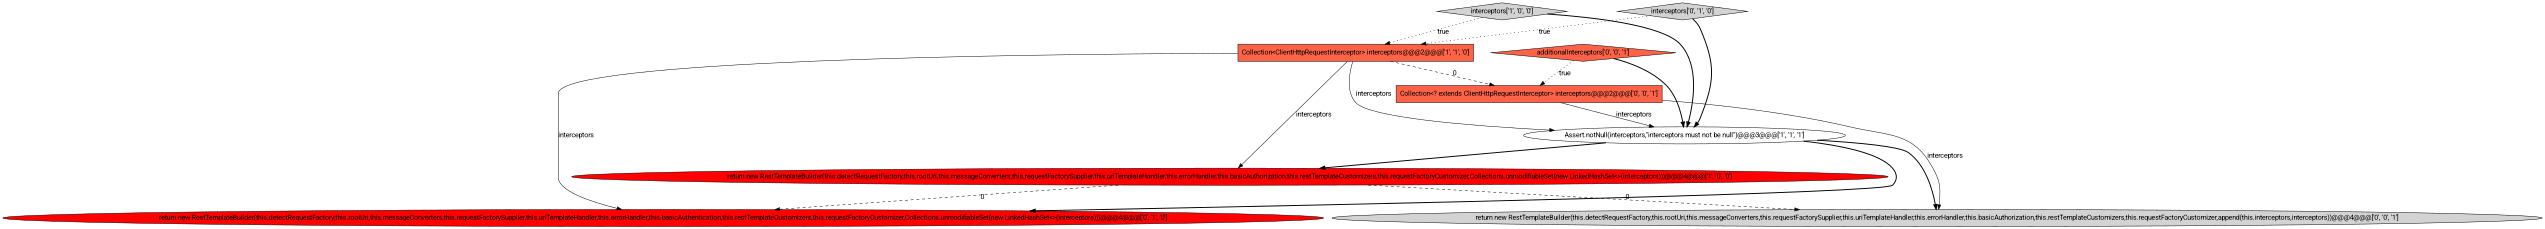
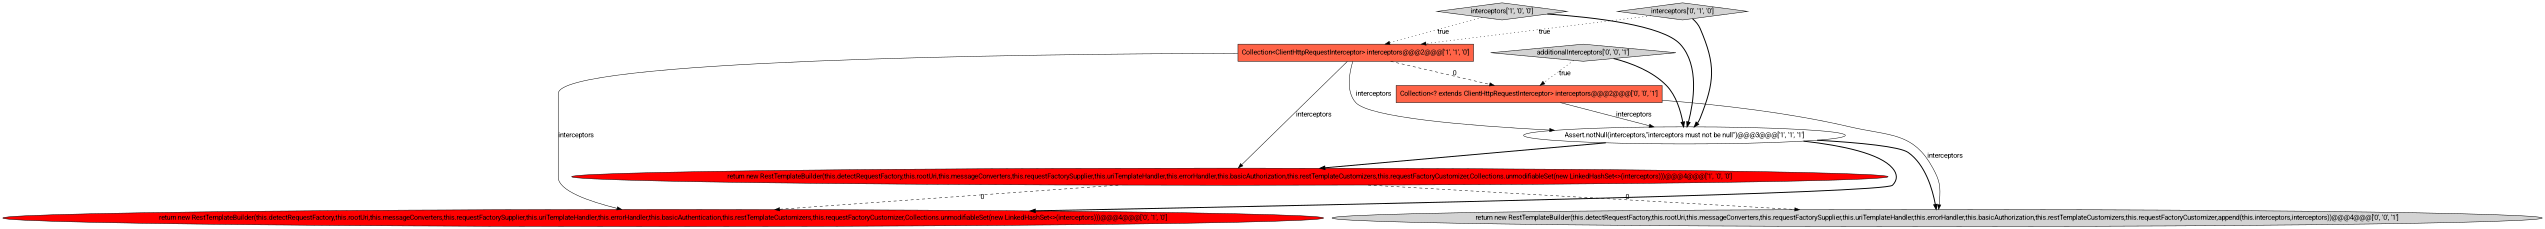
node "additionalInterceptors['0', '0', '1']": fillcolor tomato -> lightgray
